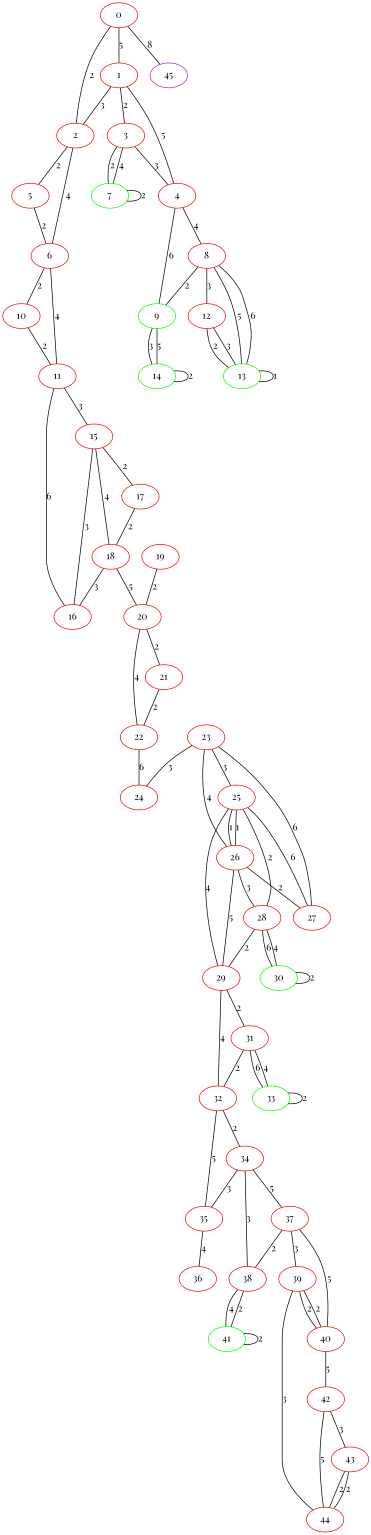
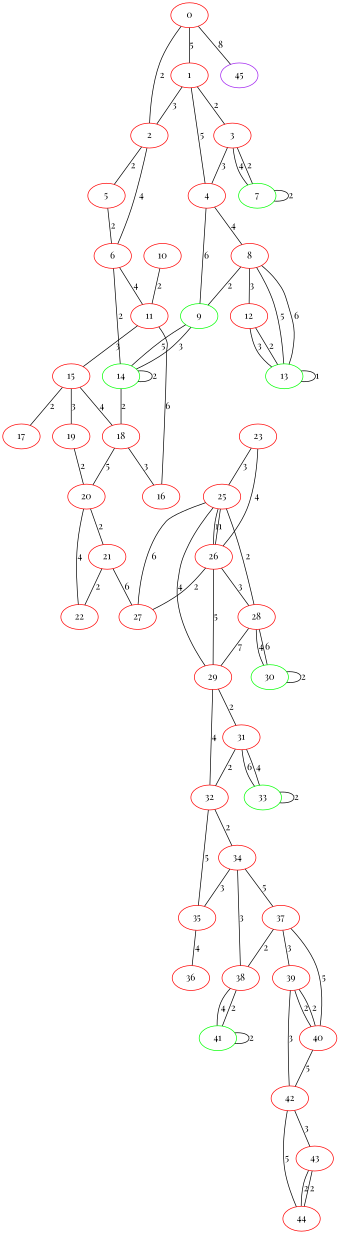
edge "6" -- "10": now "6" -- "14"
edge "15" -- "16": now "15" -- "19"
edge "17" -- "18": now "14" -- "18"
node "24": removed
edge "23" -- "27": now "21" -- "27"
edge "28" -- "29": label "2" -> "7"
edge "39" -- "44": now "39" -- "42"
